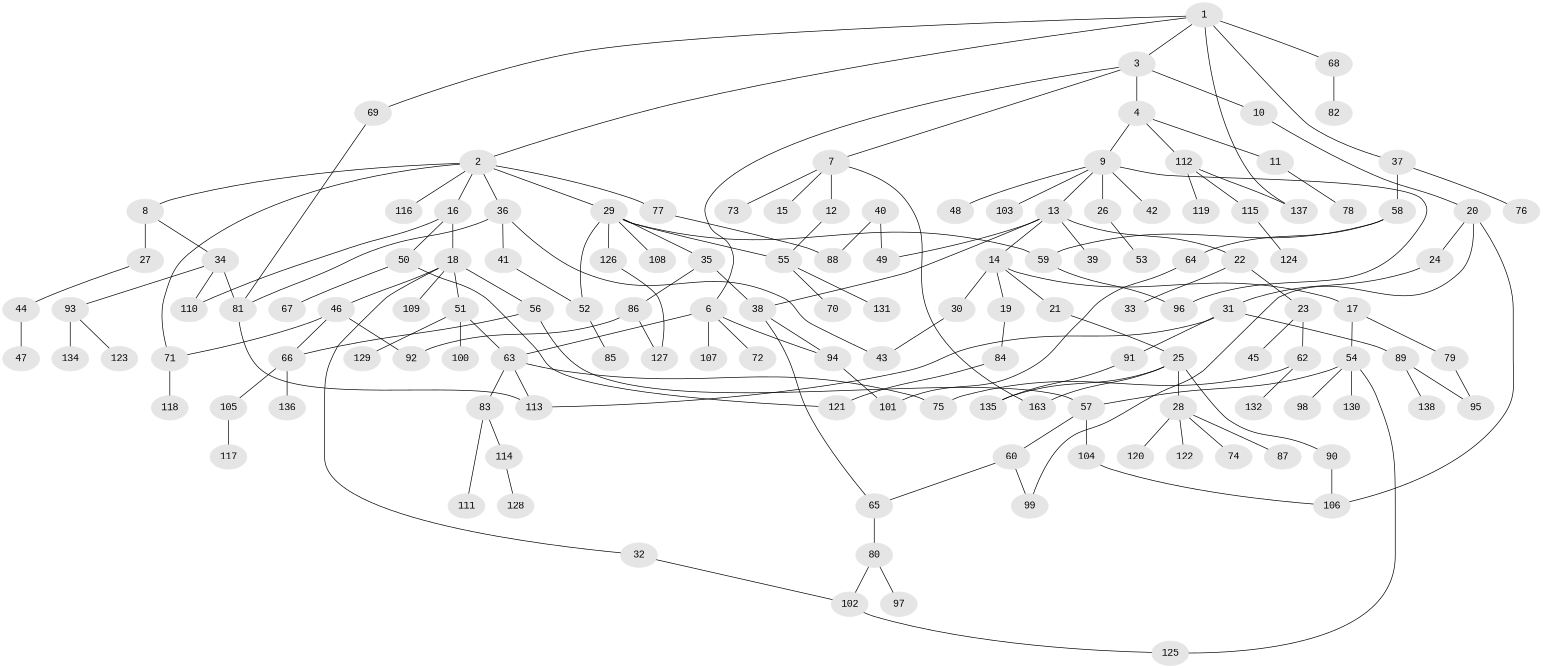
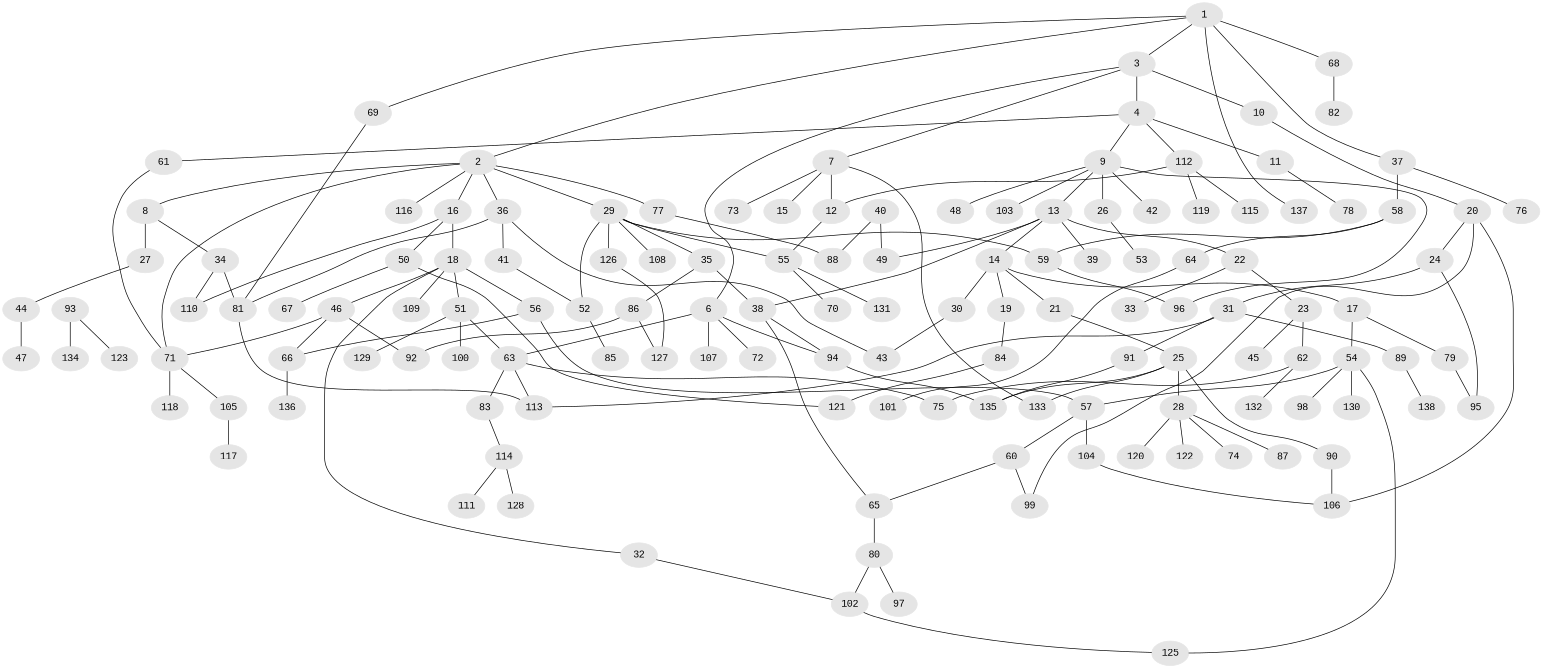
node "61": added
edge "112" -- "137": now "112" -- "12"
node "124": removed
edge "34" -- "93": removed
edge "94" -- "101": now "94" -- "135"
edge "66" -- "105": now "71" -- "105"
edge "89" -- "95": now "24" -- "95"
node "163": label "163" -> "133"
edge "83" -- "111": now "114" -- "111"
